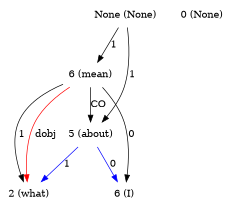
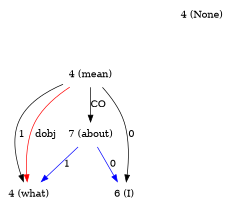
node "None (None)": removed
node "0 (None)": label "0 (None)" -> "4 (None)"
node "6 (mean)": label "6 (mean)" -> "4 (mean)"
node "5 (about)": label "5 (about)" -> "7 (about)"
node "2 (what)": label "2 (what)" -> "4 (what)"
